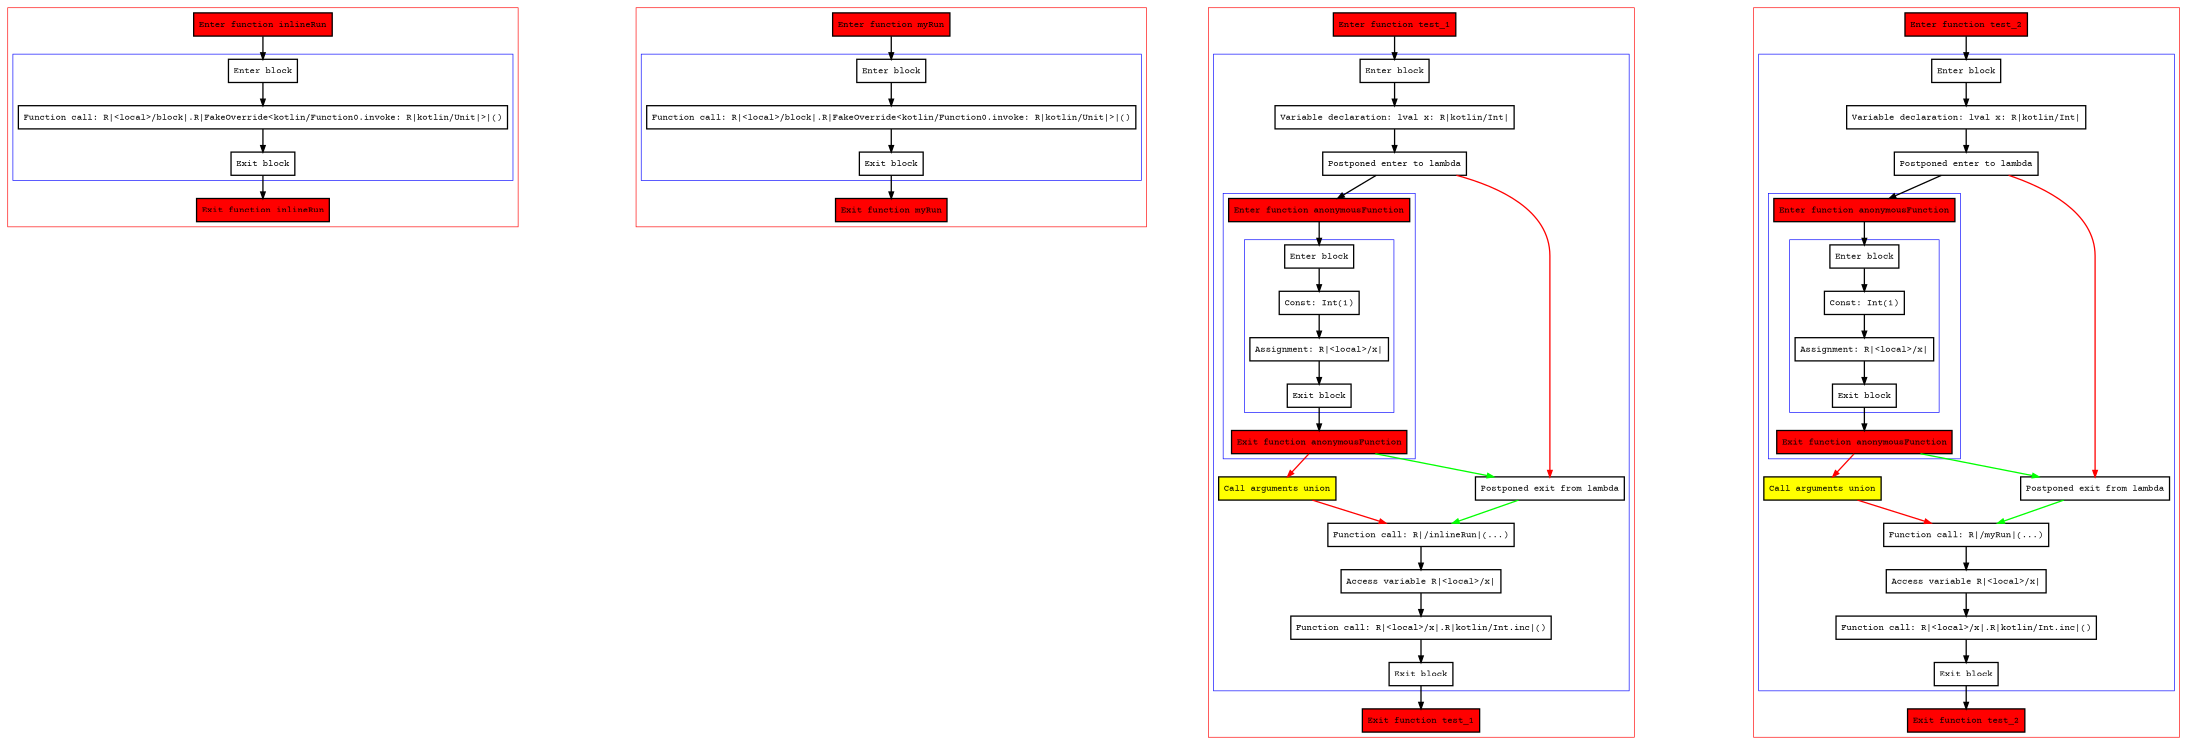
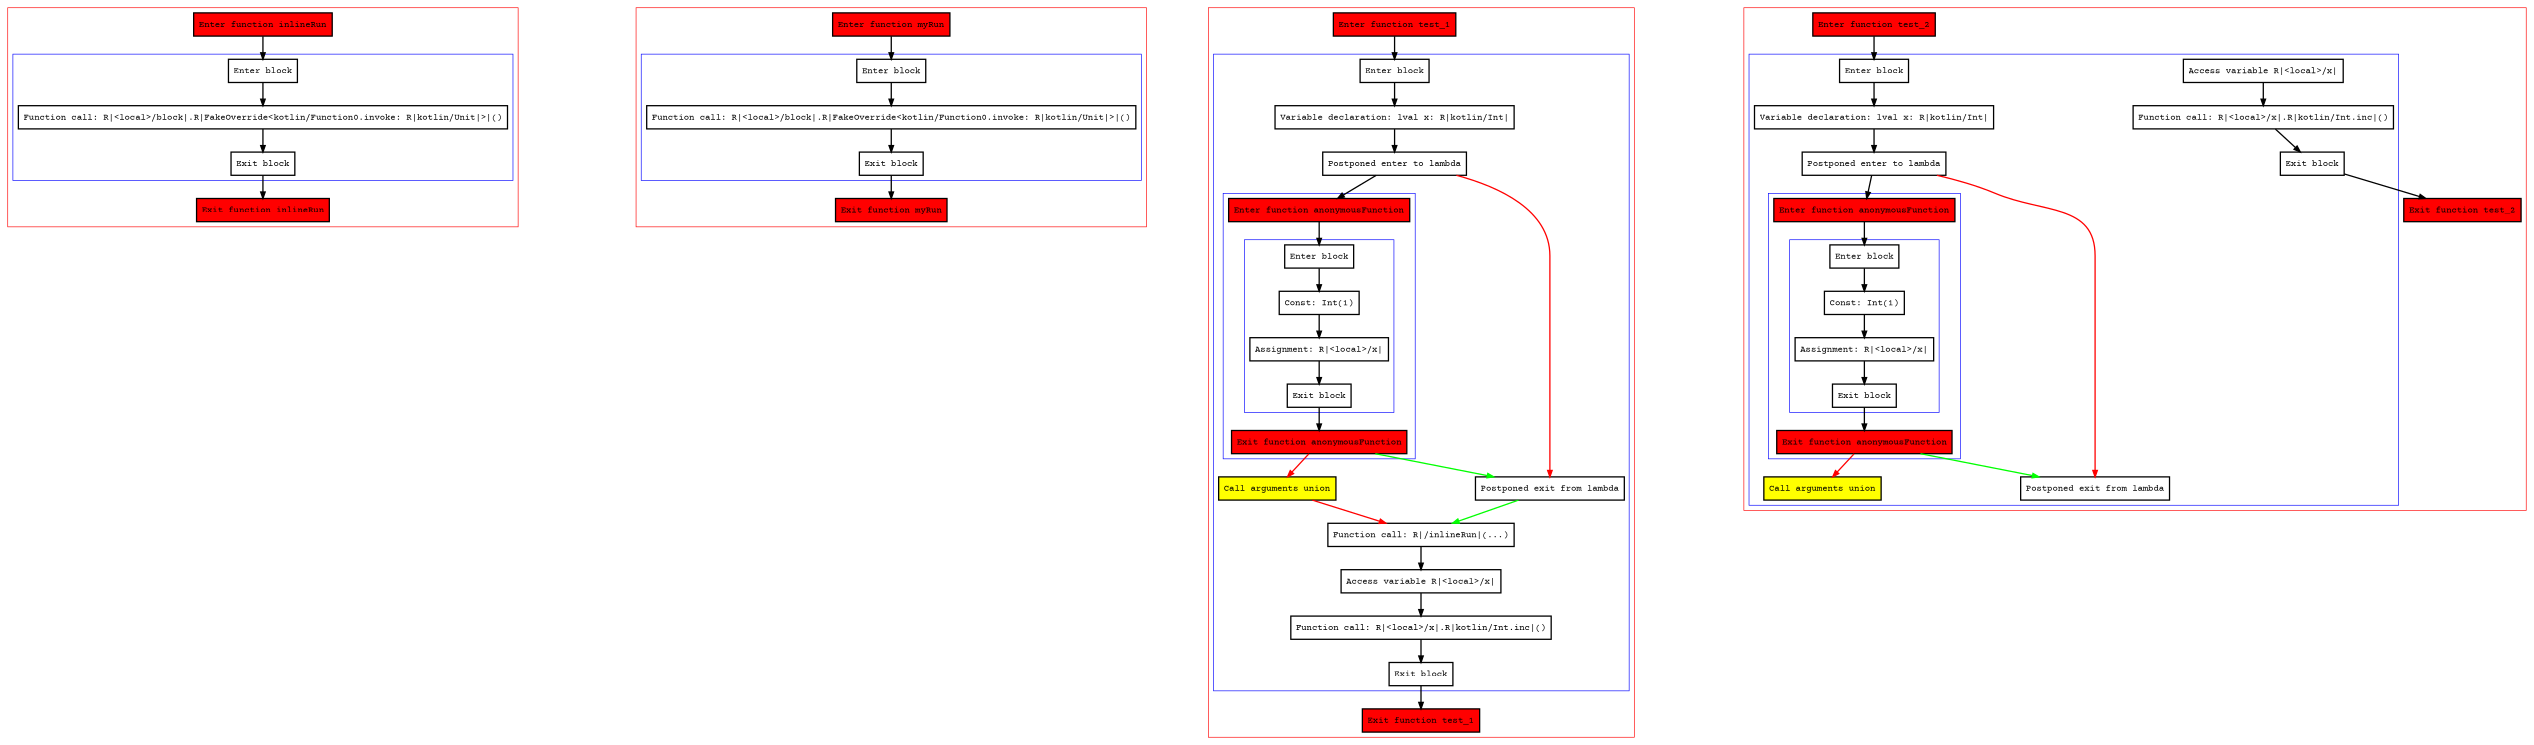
node "Function call: R|/myRun|(...)": removed
